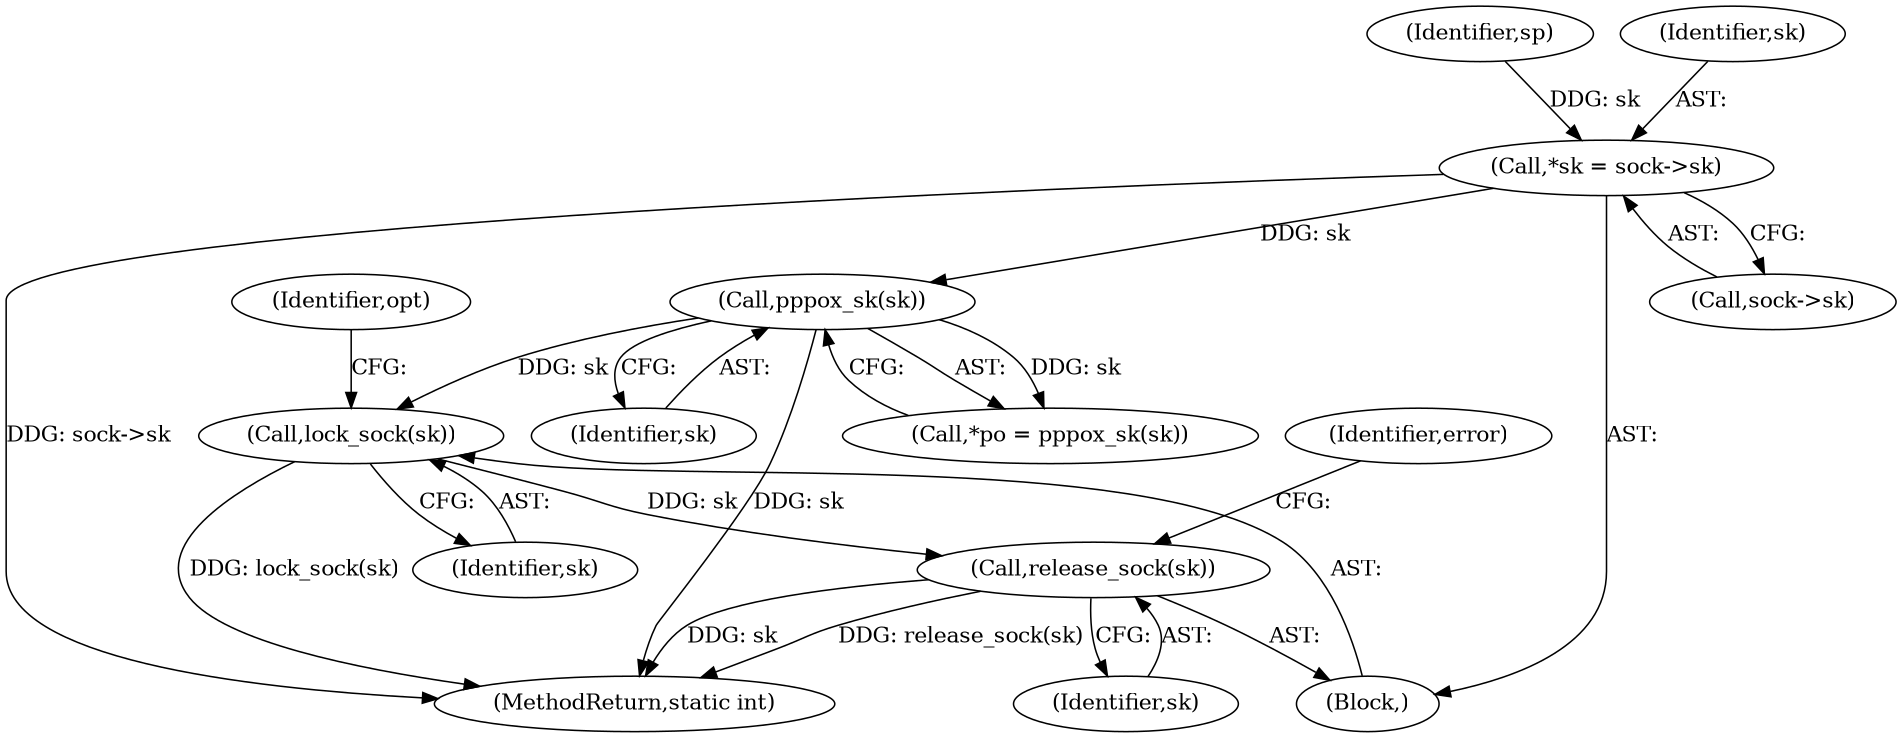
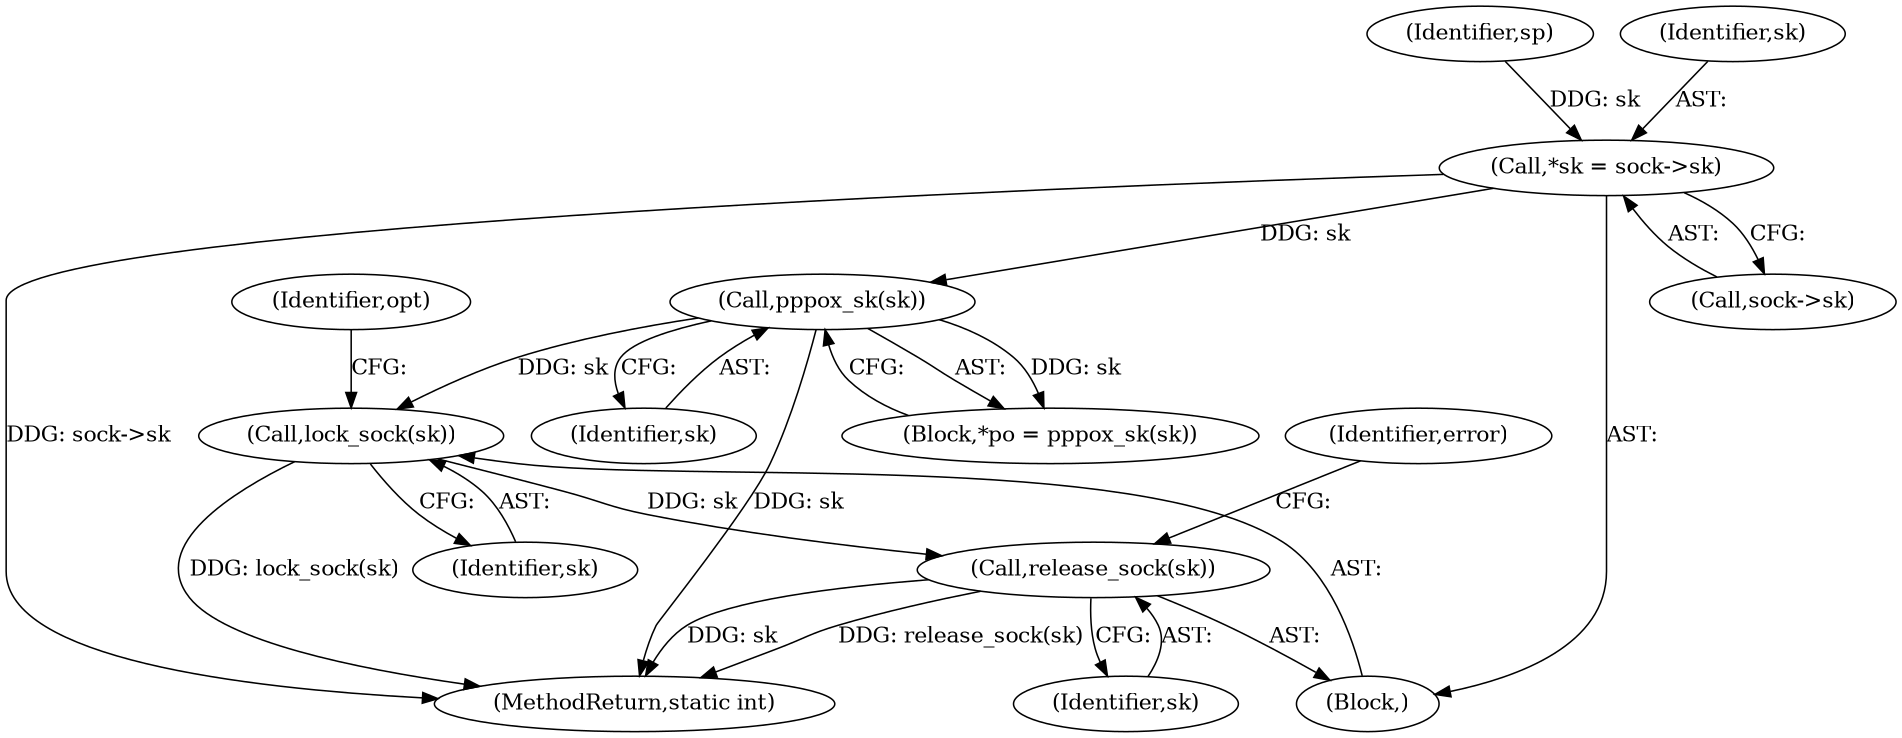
node "(Call,*po = pppox_sk(sk))": label "(Call,*po = pppox_sk(sk))" -> "(Block,*po = pppox_sk(sk))"
